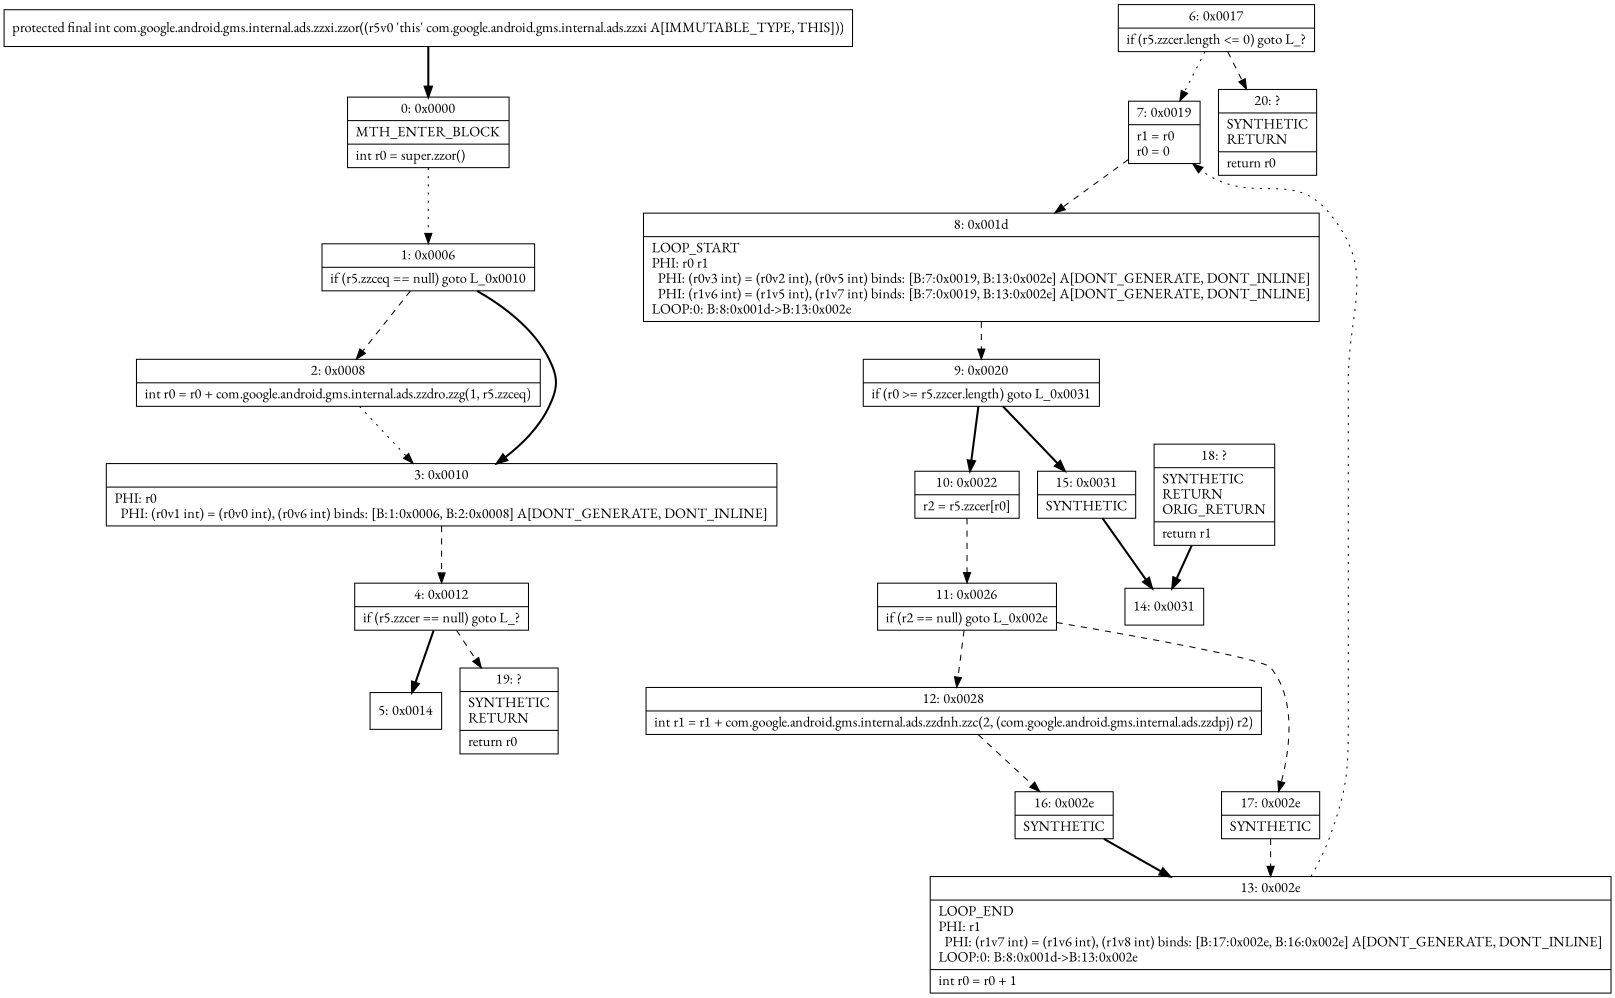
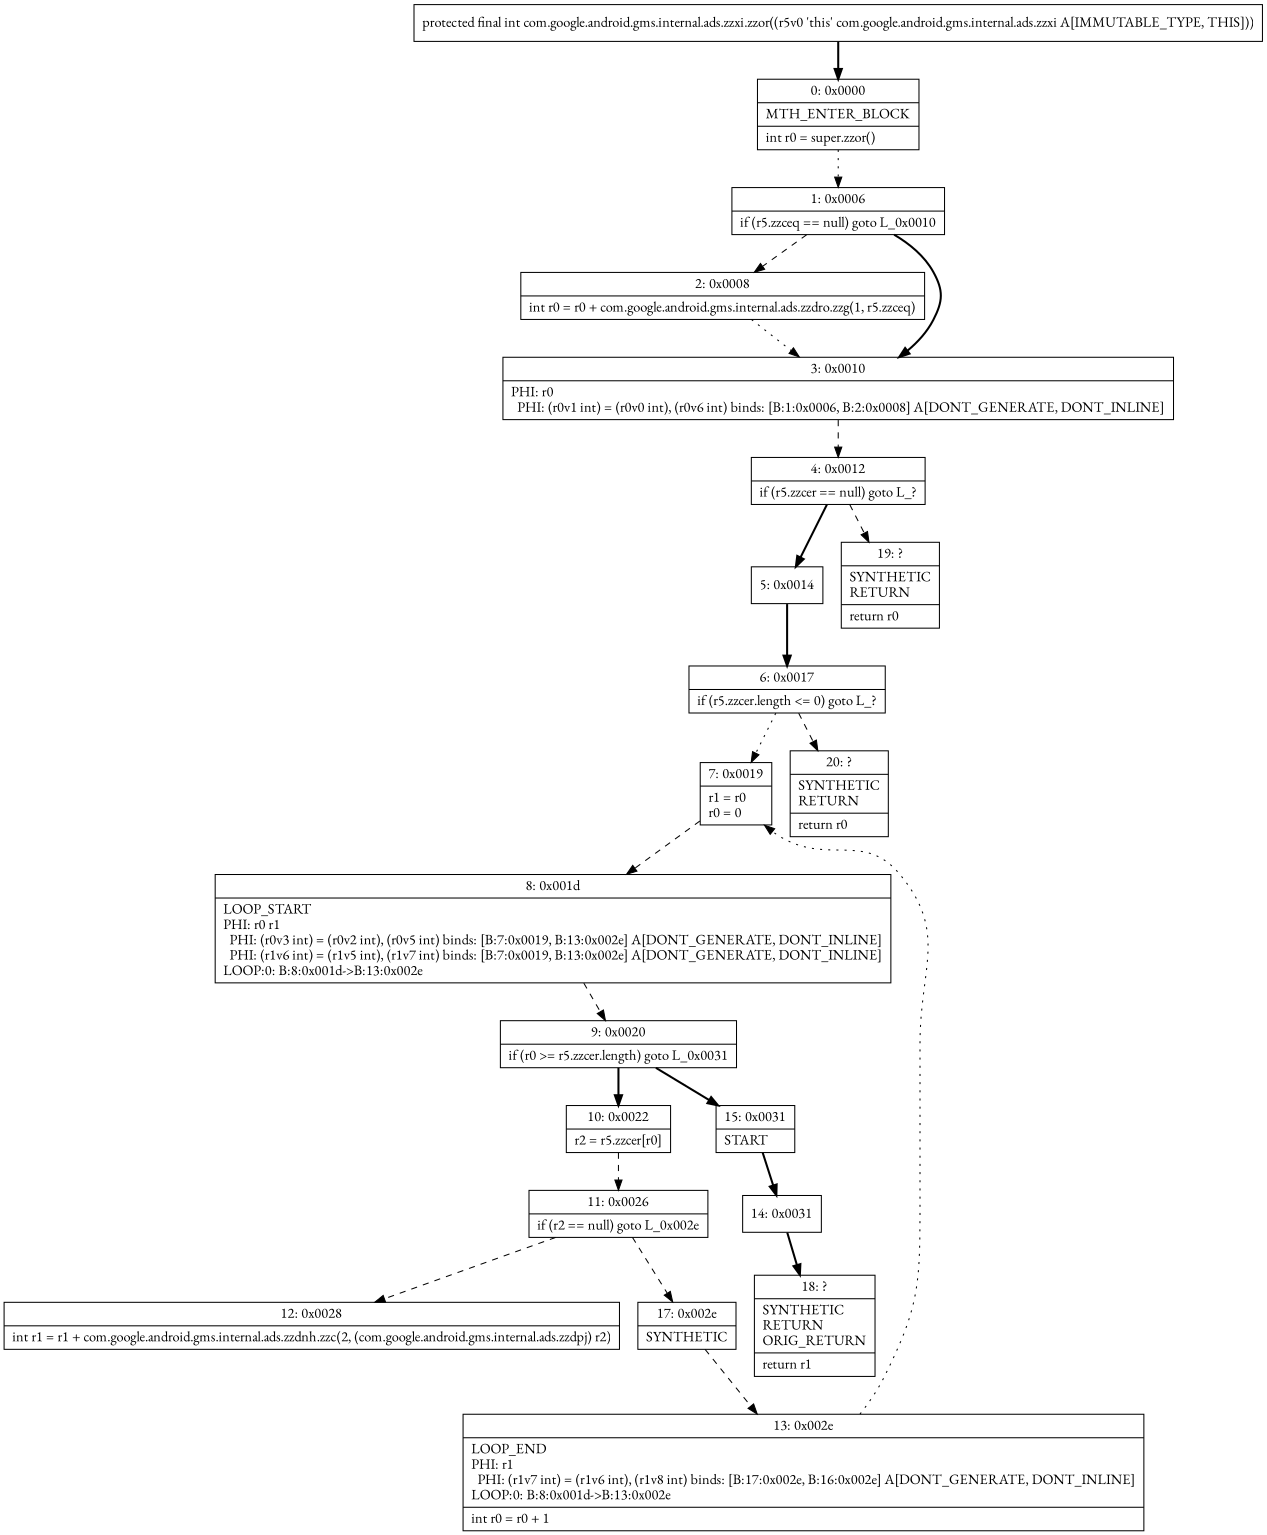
node "15: 0x0031": text "SYNTHETIC" -> "START"
edge "18: ?" -> "14: 0x0031": reversed
edge "5: 0x0014" -> "6: 0x0017": added
node "16: 0x002e": removed
